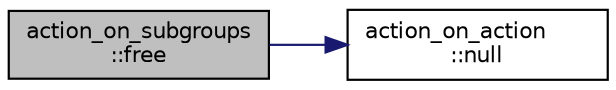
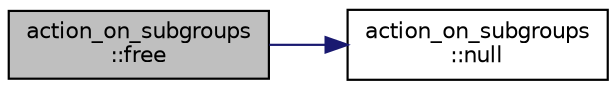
node "action_on_action ::null": label "action_on_action ::null" -> "action_on_subgroups ::null"
